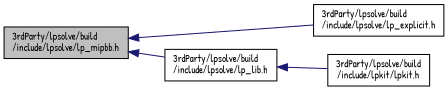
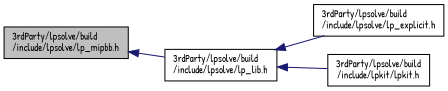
edge "3rdParty/lpsolve/build /include/lpsolve/lp_explicit.h" -> "3rdParty/lpsolve/build /include/lpsolve/lp_mipbb.h": now "3rdParty/lpsolve/build /include/lpsolve/lp_explicit.h" -> "3rdParty/lpsolve/build /include/lpsolve/lp_lib.h"
